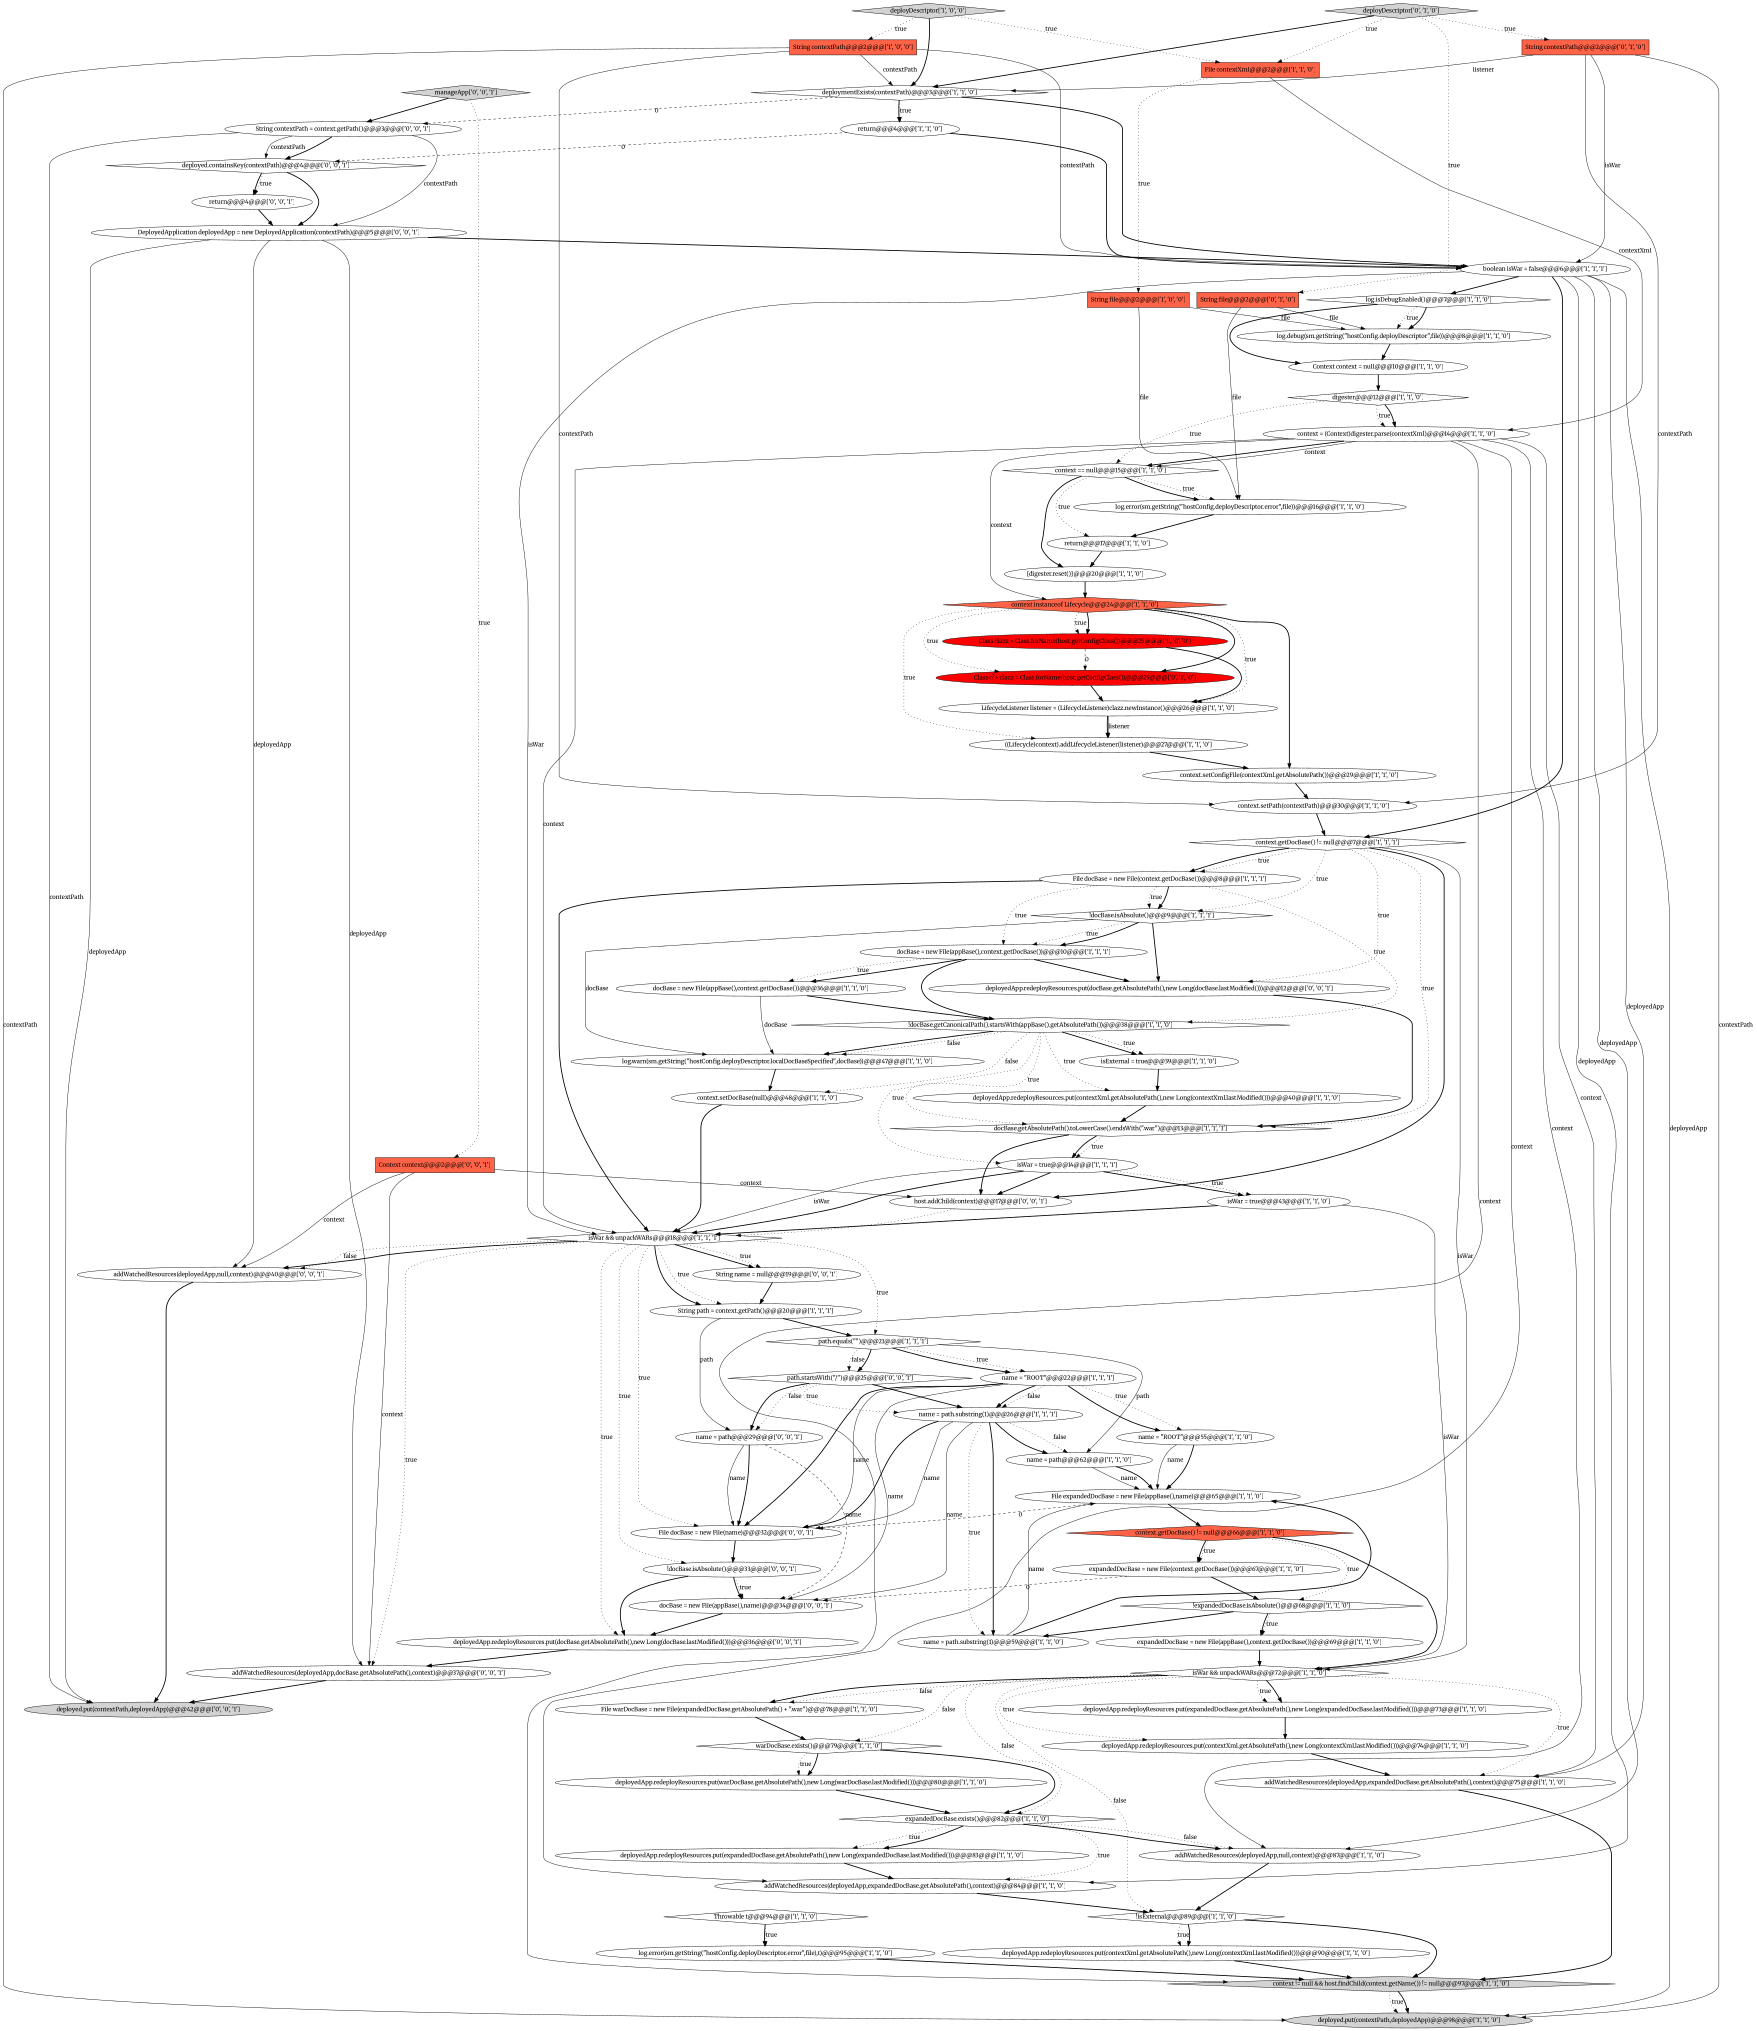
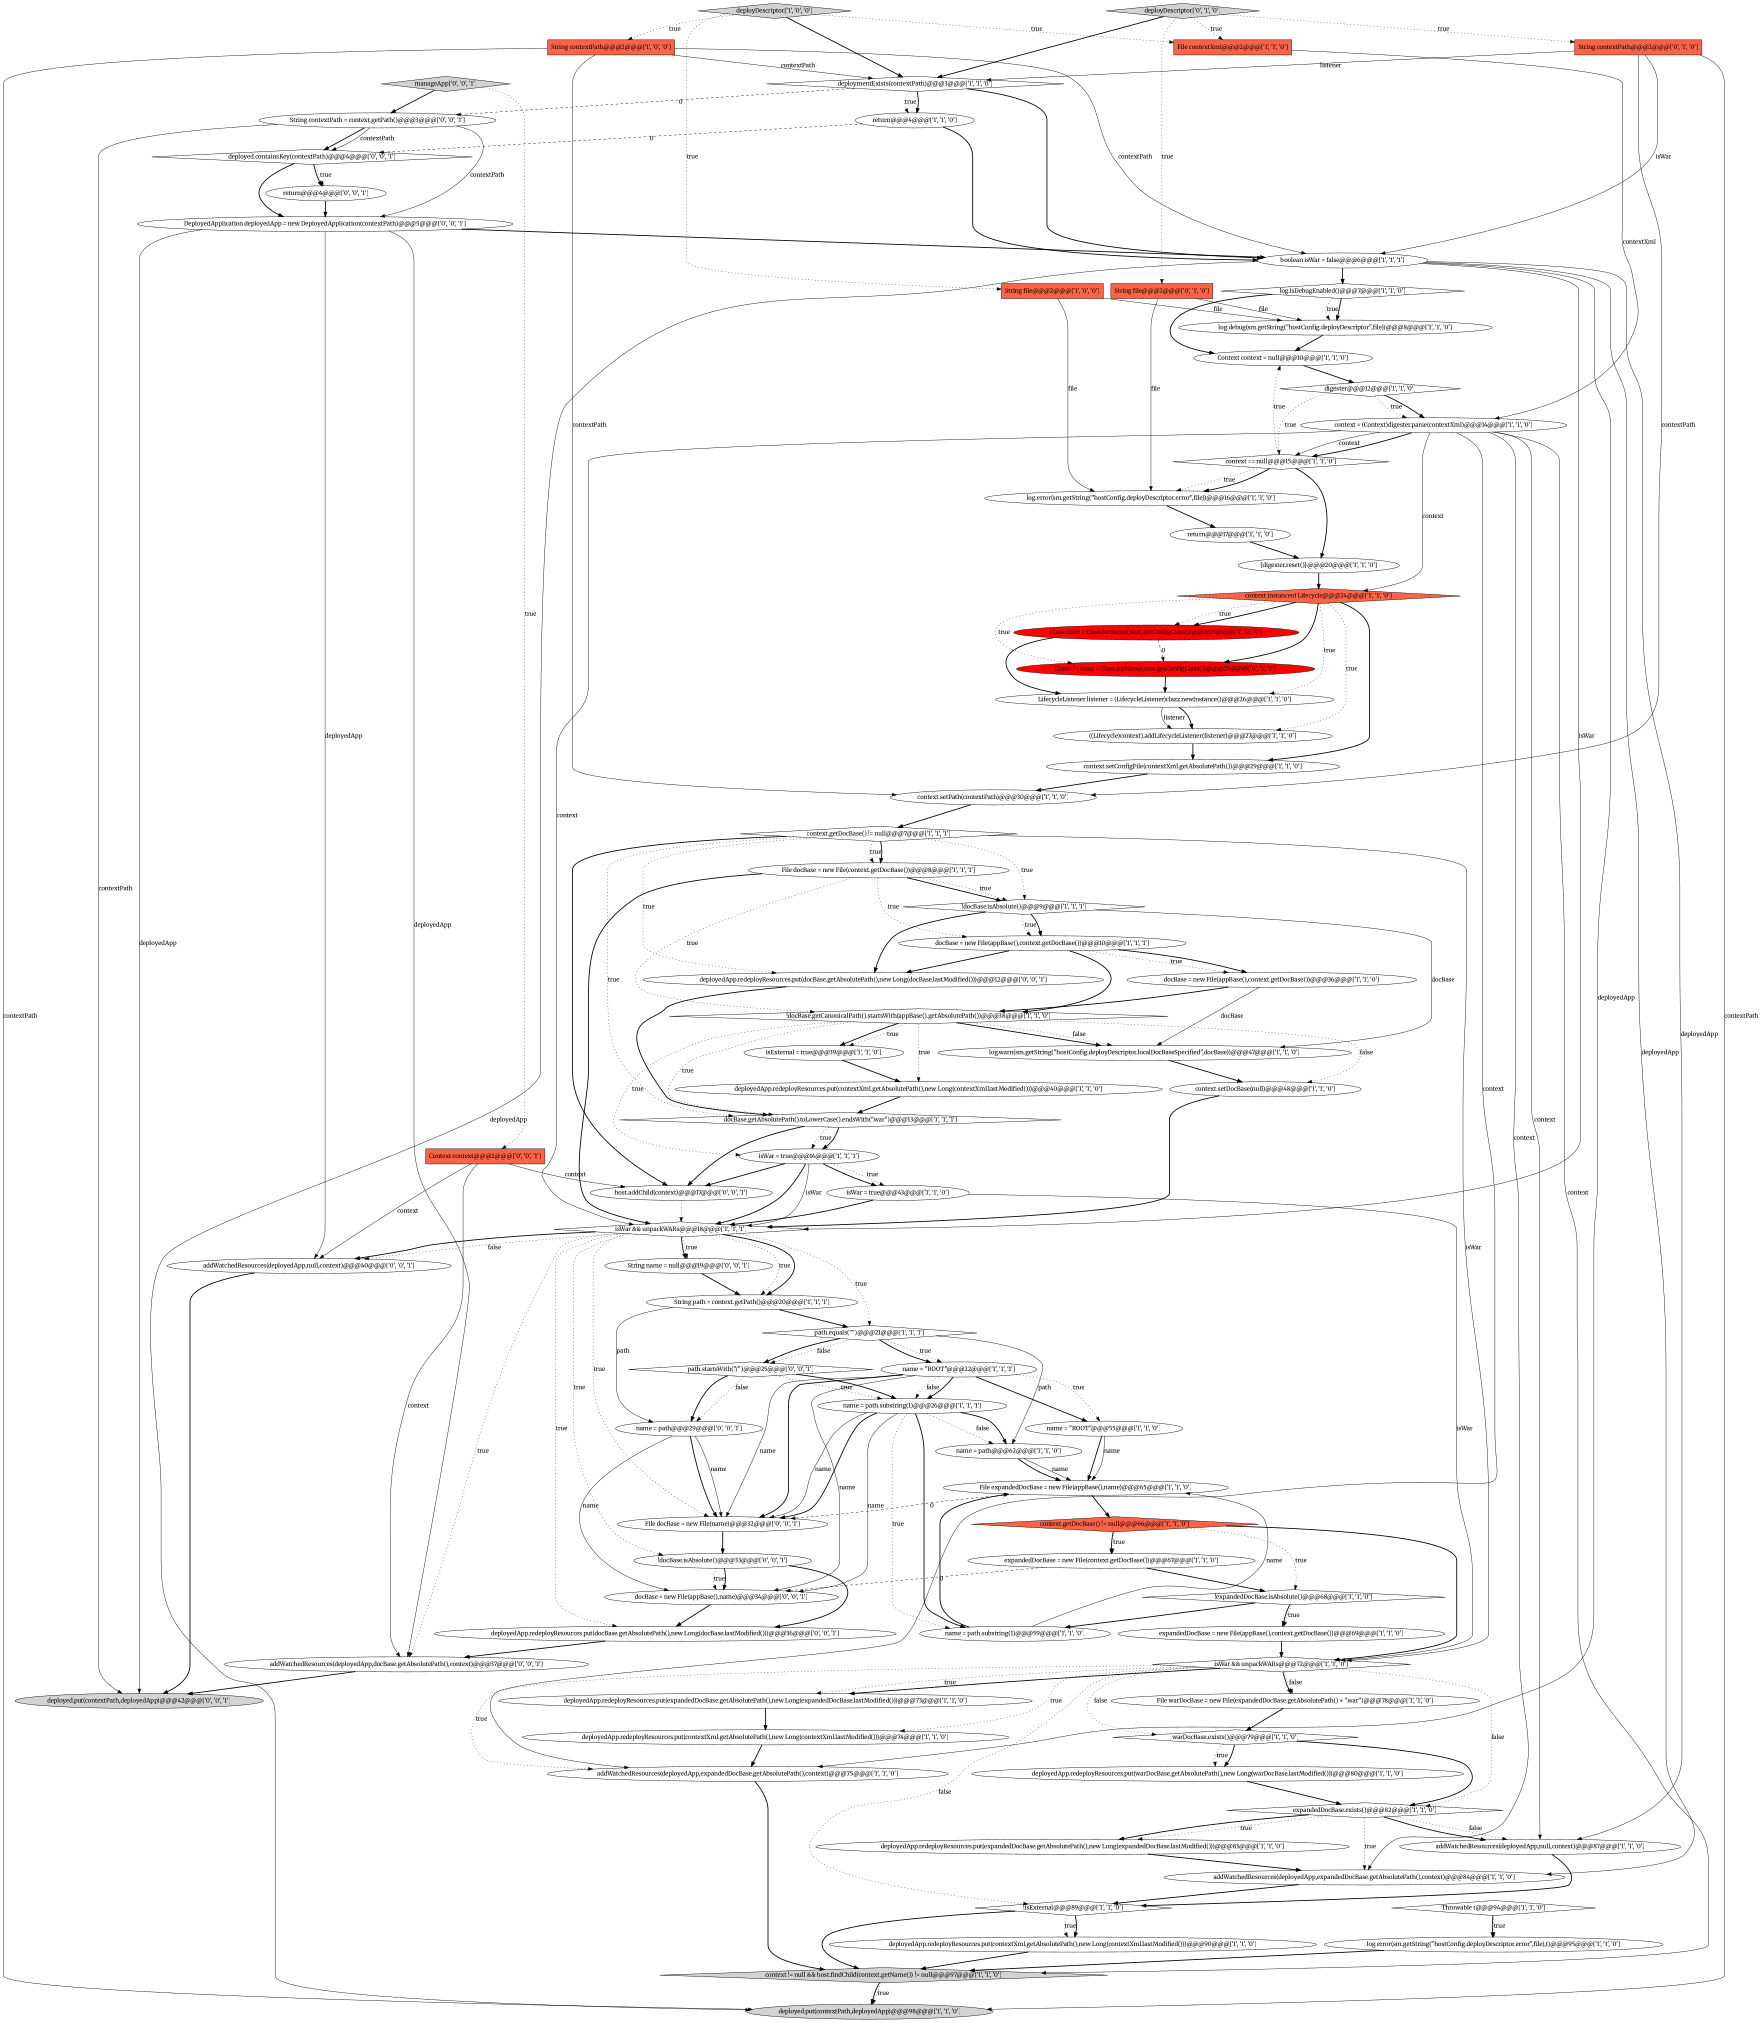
edge "File contextXml@@@2@@@['1', '1', '0']" -> "String file@@@2@@@['1', '0', '0']": now "deployDescriptor['1', '0', '0']" -> "String file@@@2@@@['1', '0', '0']"
edge "context == null@@@15@@@['1', '1', '0']" -> "return@@@17@@@['1', '1', '0']": now "context == null@@@15@@@['1', '1', '0']" -> "Context context = null@@@10@@@['1', '1', '0']"
edge "boolean isWar = false@@@6@@@['1', '1', '1']" -> "context.getDocBase() != null@@@7@@@['1', '1', '1']": removed
edge "name = path@@@29@@@['0', '0', '1']" -> "docBase = new File(appBase(),name)@@@34@@@['0', '0', '1']": style dashed -> solid
